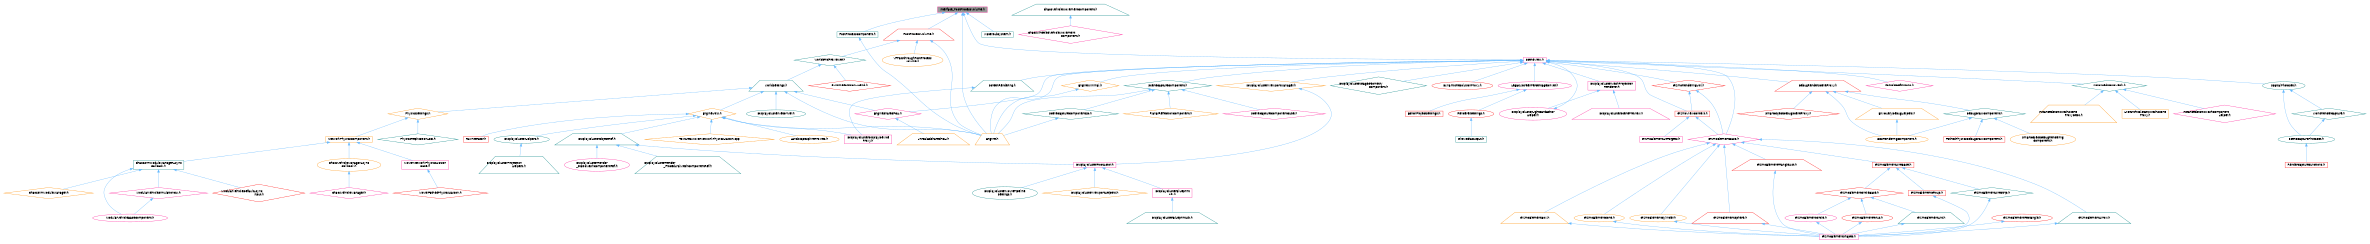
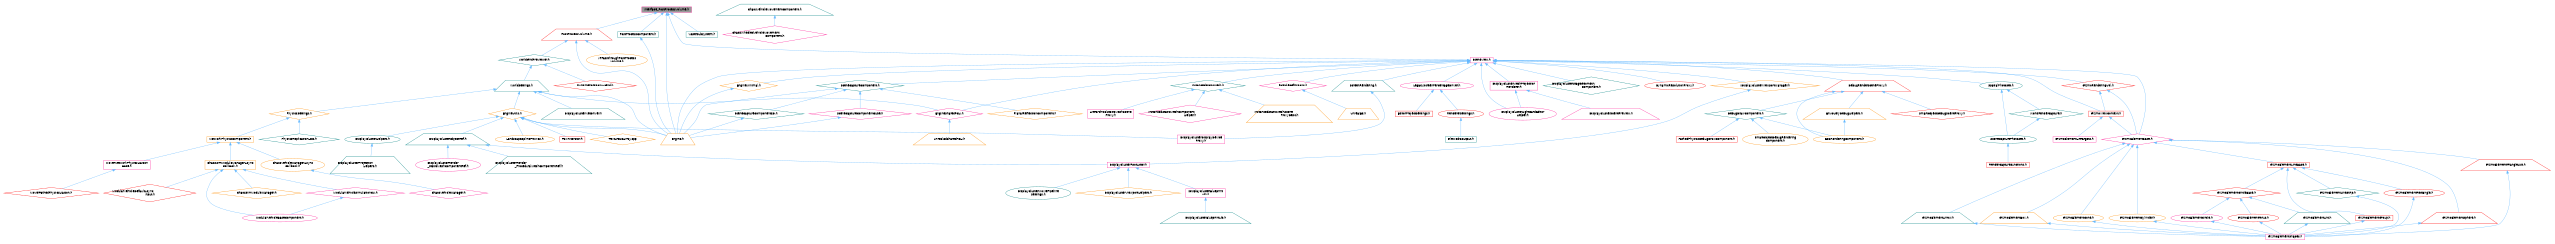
edge "SceneView.h" -> "DisplayClusterLightCardEditor Helper.h": reversed
node "DisplayClusterNetDriver.h": shape ellipse -> trapezium
node "UnrealEd.h": added
node "HierarchicalStaticMeshScene Proxy.h": color darkorange -> deeppink
edge "Engine.h" -> "SceneCaptureComponentCube.h": added
node "Texture2MoverNetworkPhysicsLiaison.cpp": label "Texture2MoverNetworkPhysicsLiaison.cpp" -> "Texture2DArray.cpp"
node "ChaosSimModuleManagerAsync Callback.h": color teal -> darkorange
edge "GizmoElementRectangle.h" -> "GizmoElementLineBase.h": added
